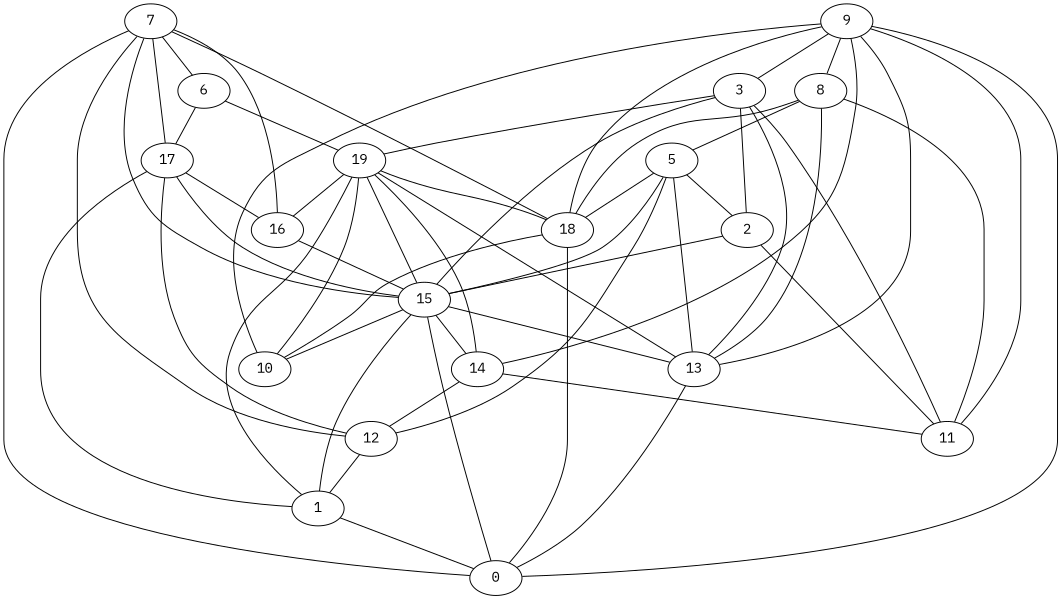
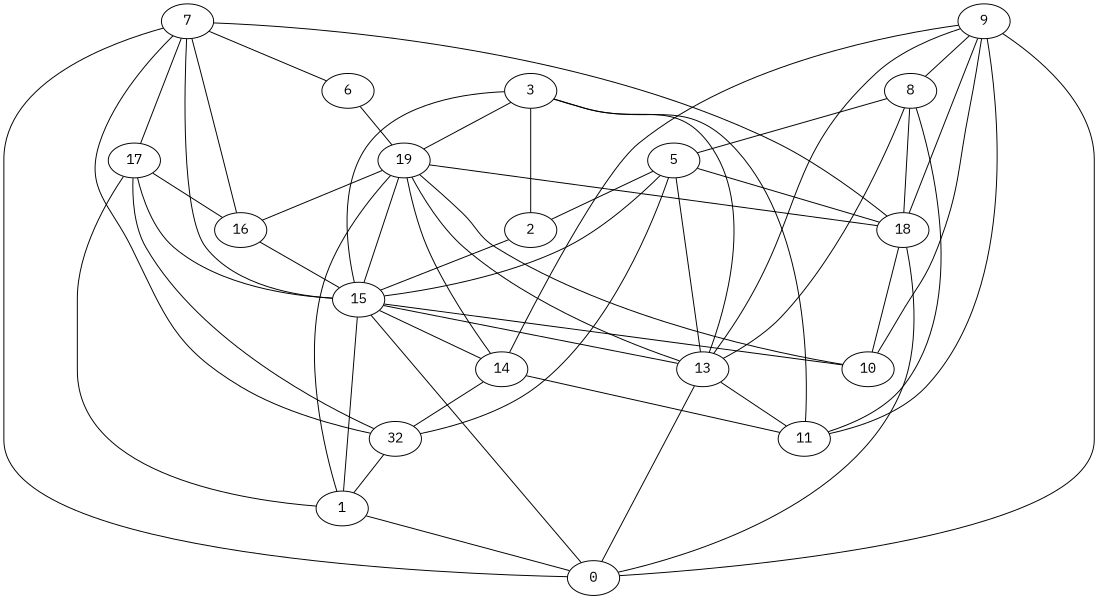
edge "9" -- "3": removed
edge "6" -- "17": removed
edge "2" -- "11": now "13" -- "11"
node "12": label "12" -> "32"
